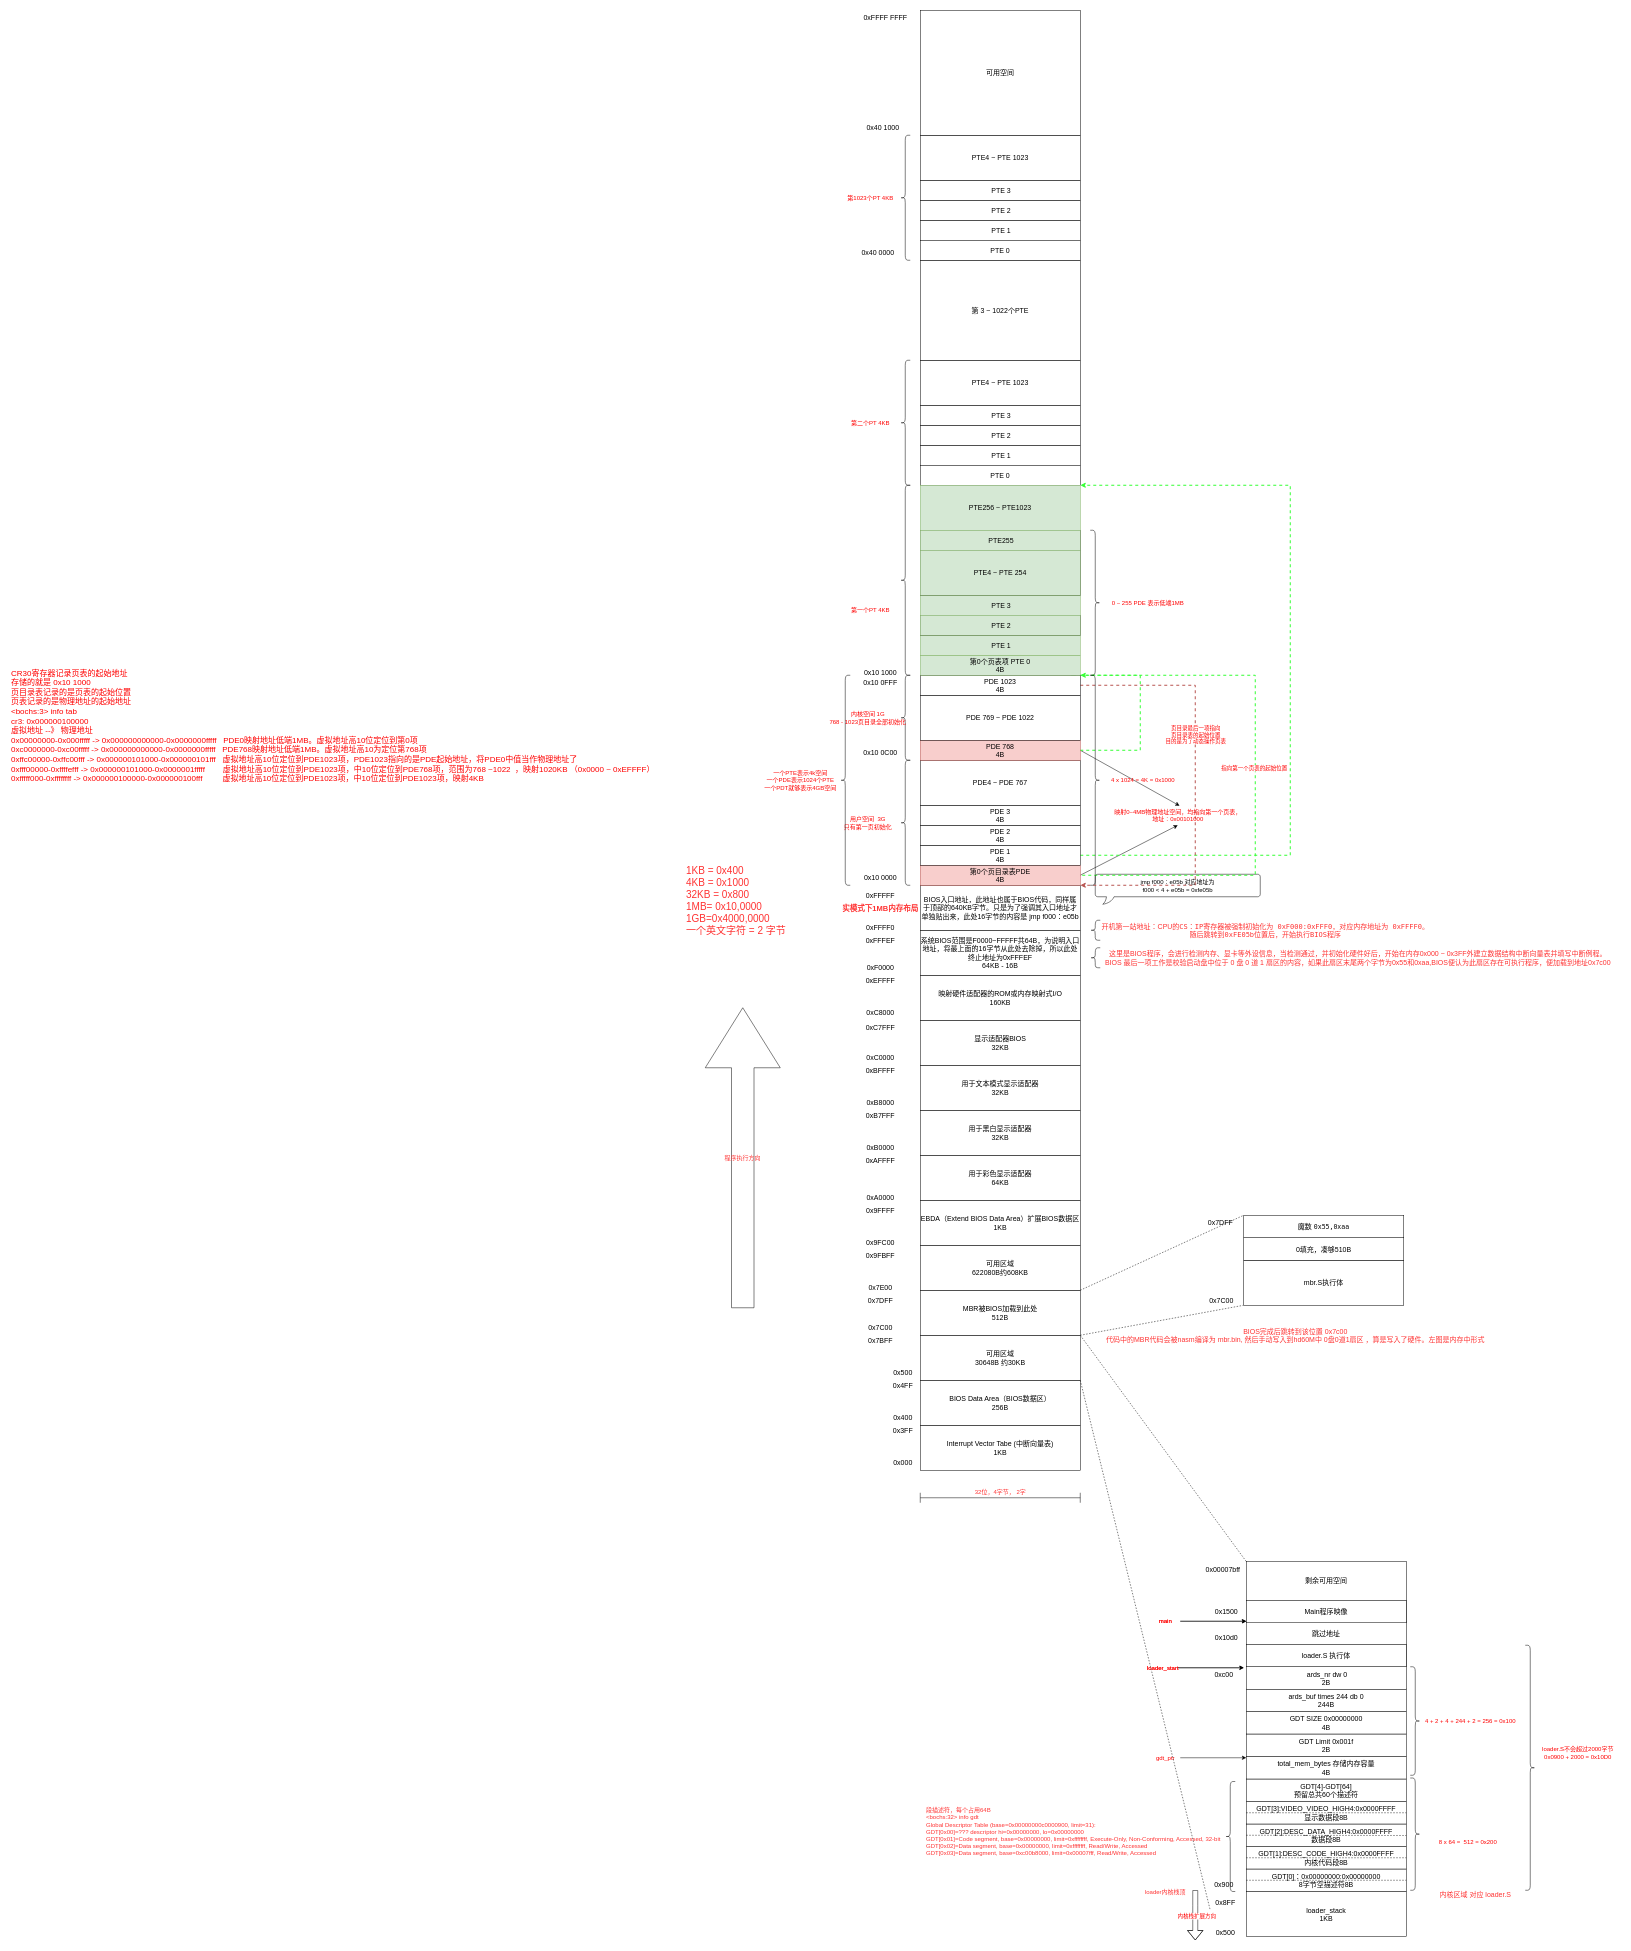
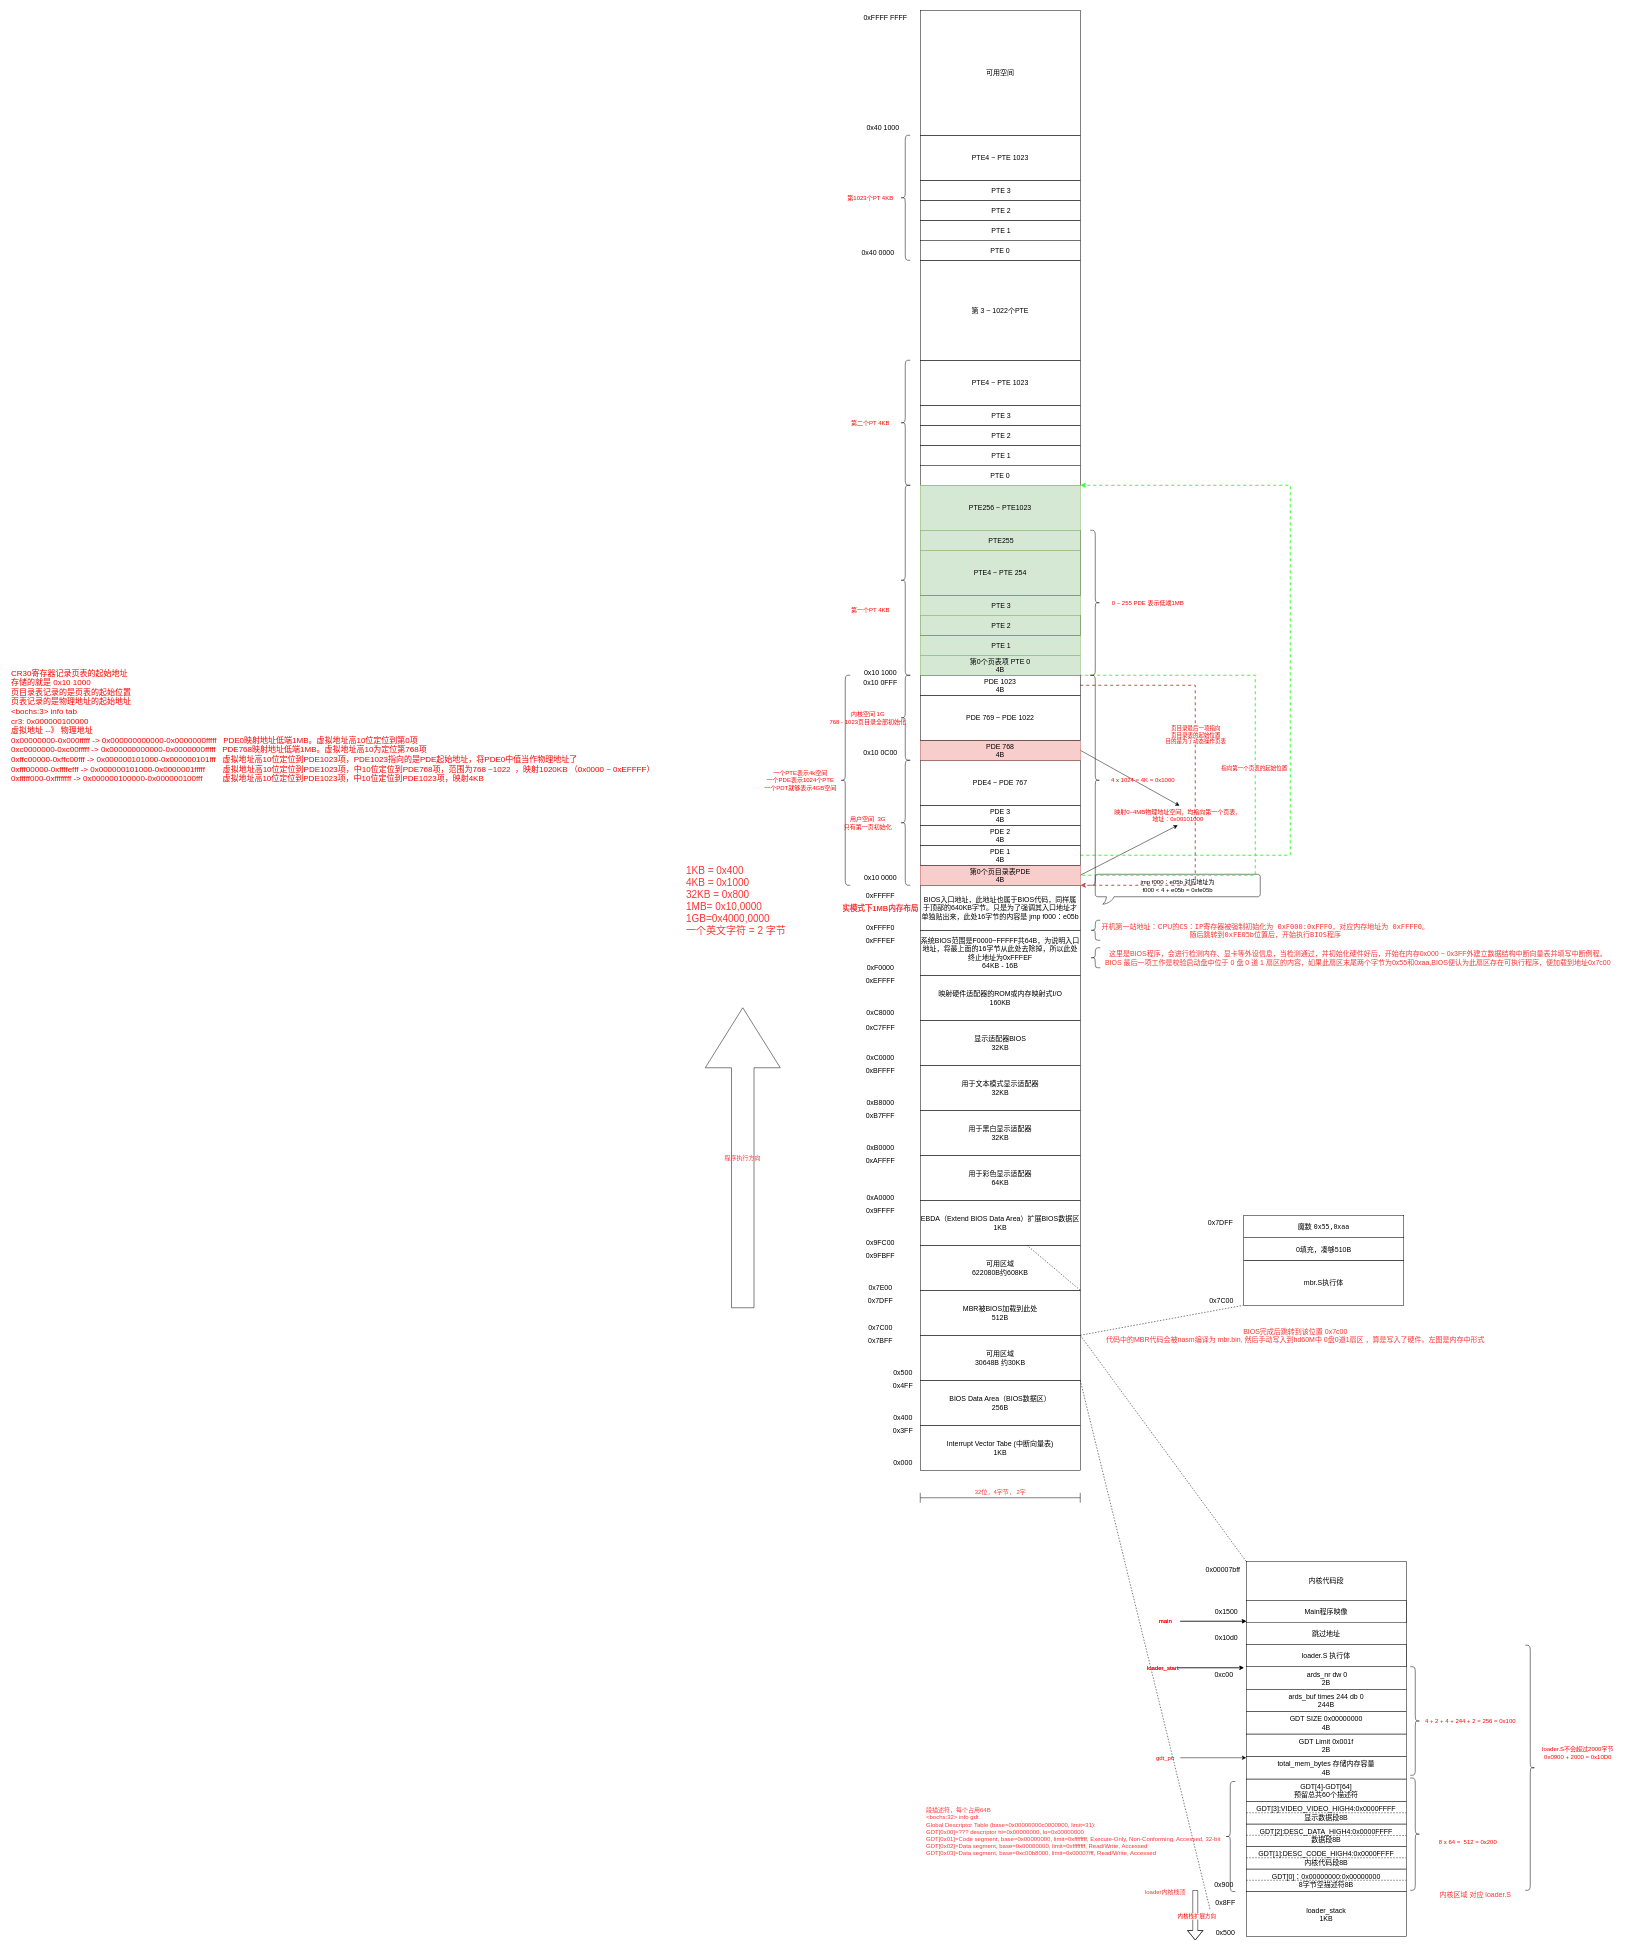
edge "PDE 768 4B" -> "第0个页表项 PTE 0 4B": removed
edge "魔数 0x55,0xaa" -- "可用区域 622080B约608KB": now "EBDA（Extend BIOS Data Area）扩展BIOS数据区 1KB" -- "可用区域 622080B约608KB"
node "剩余可用空间": label "剩余可用空间" -> "内核代码段"
